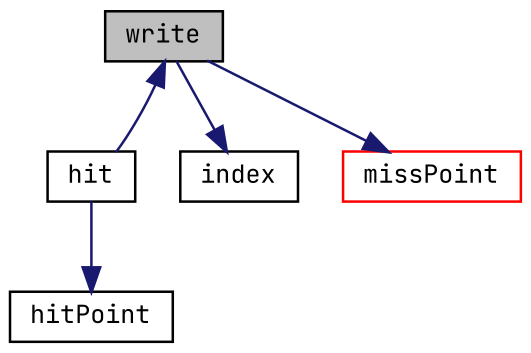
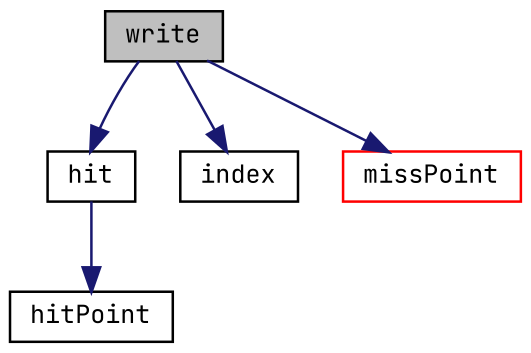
edge "hit" -> "write": reversed
